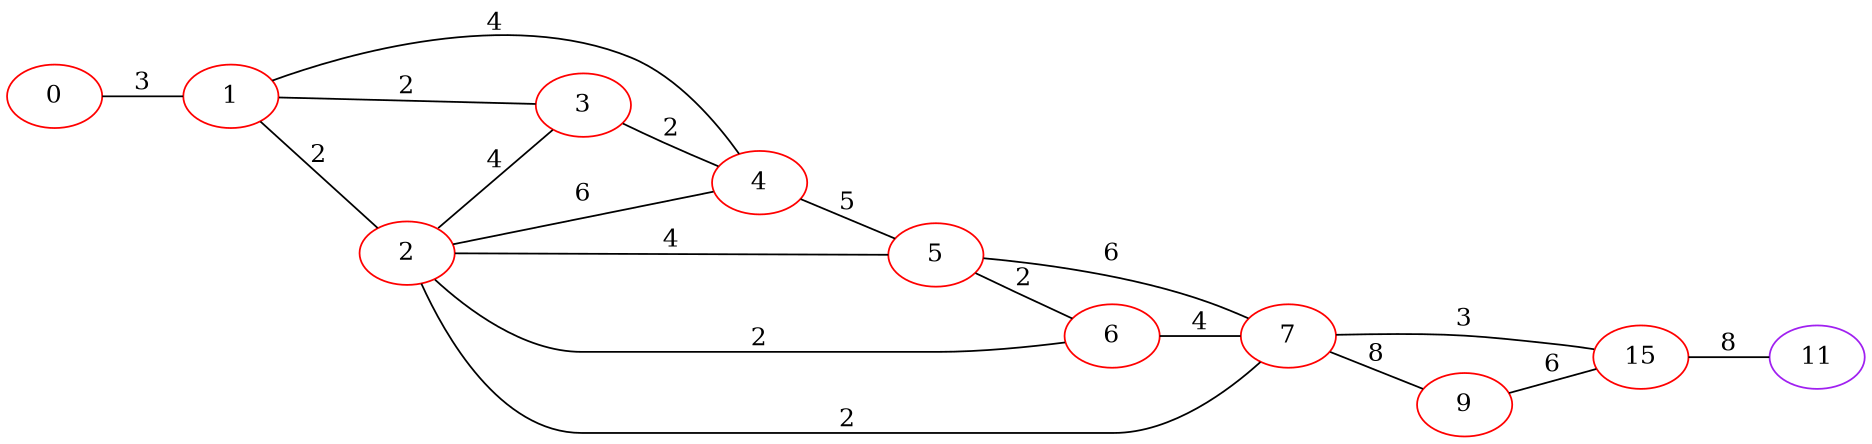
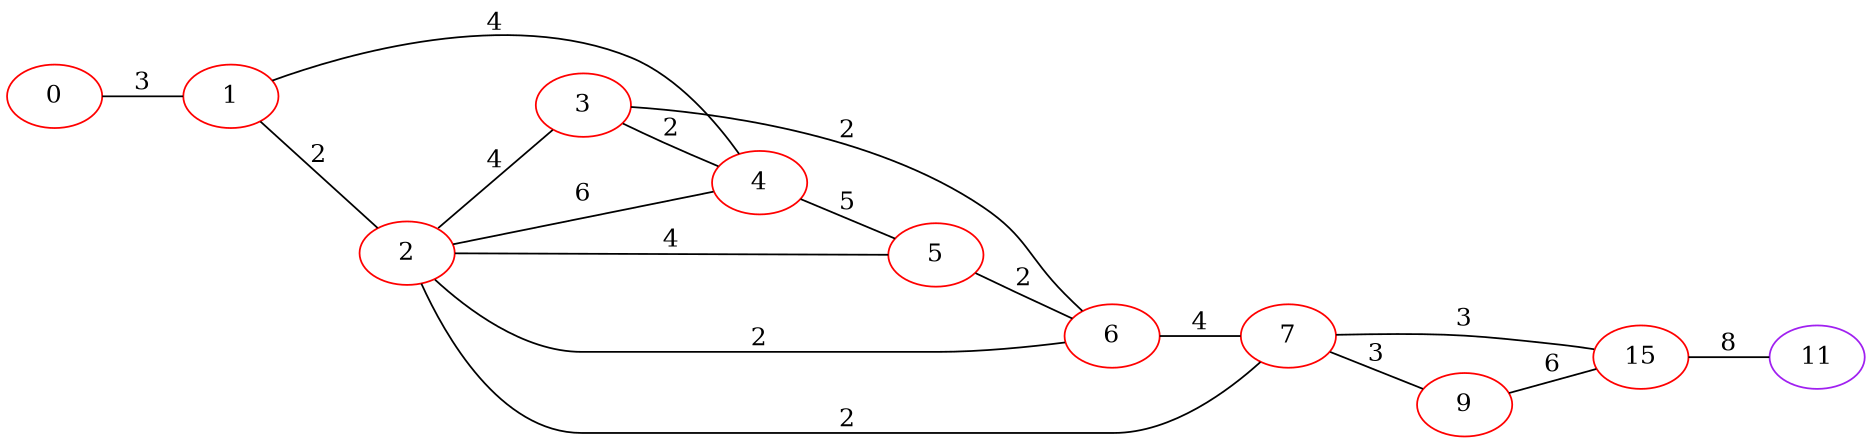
edge "1" -- "3": now "6" -- "3"
edge "5" -- "7": removed, label "6"
edge "7" -- "9": label "8" -> "3"
